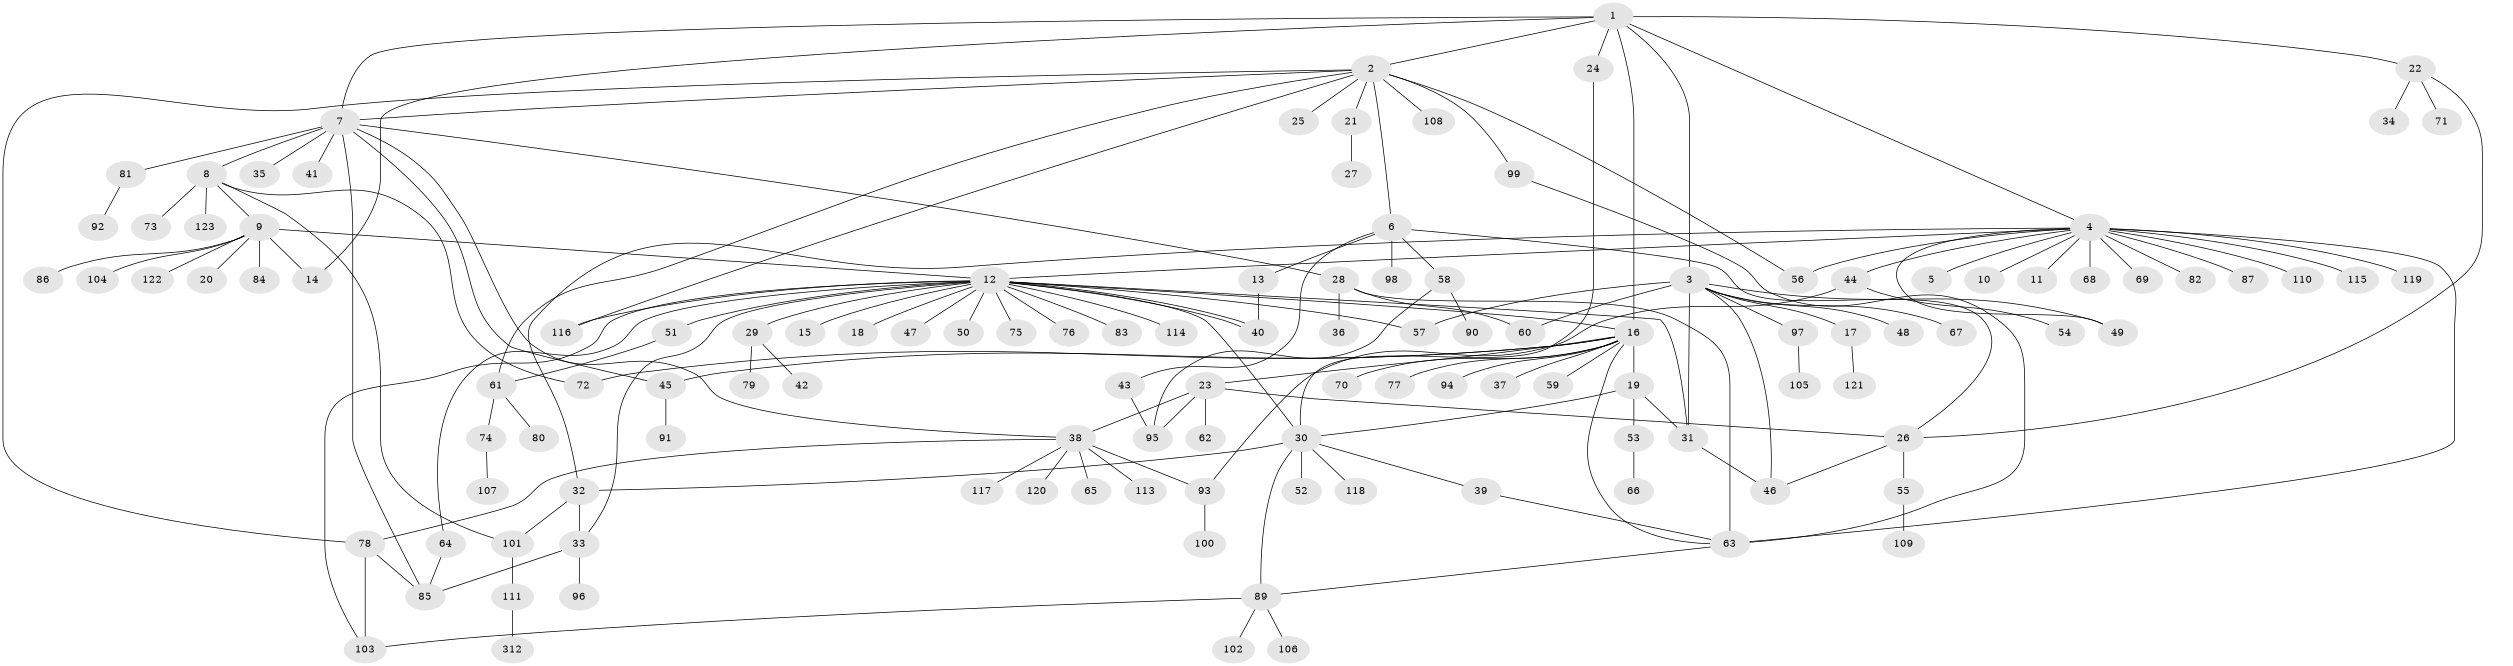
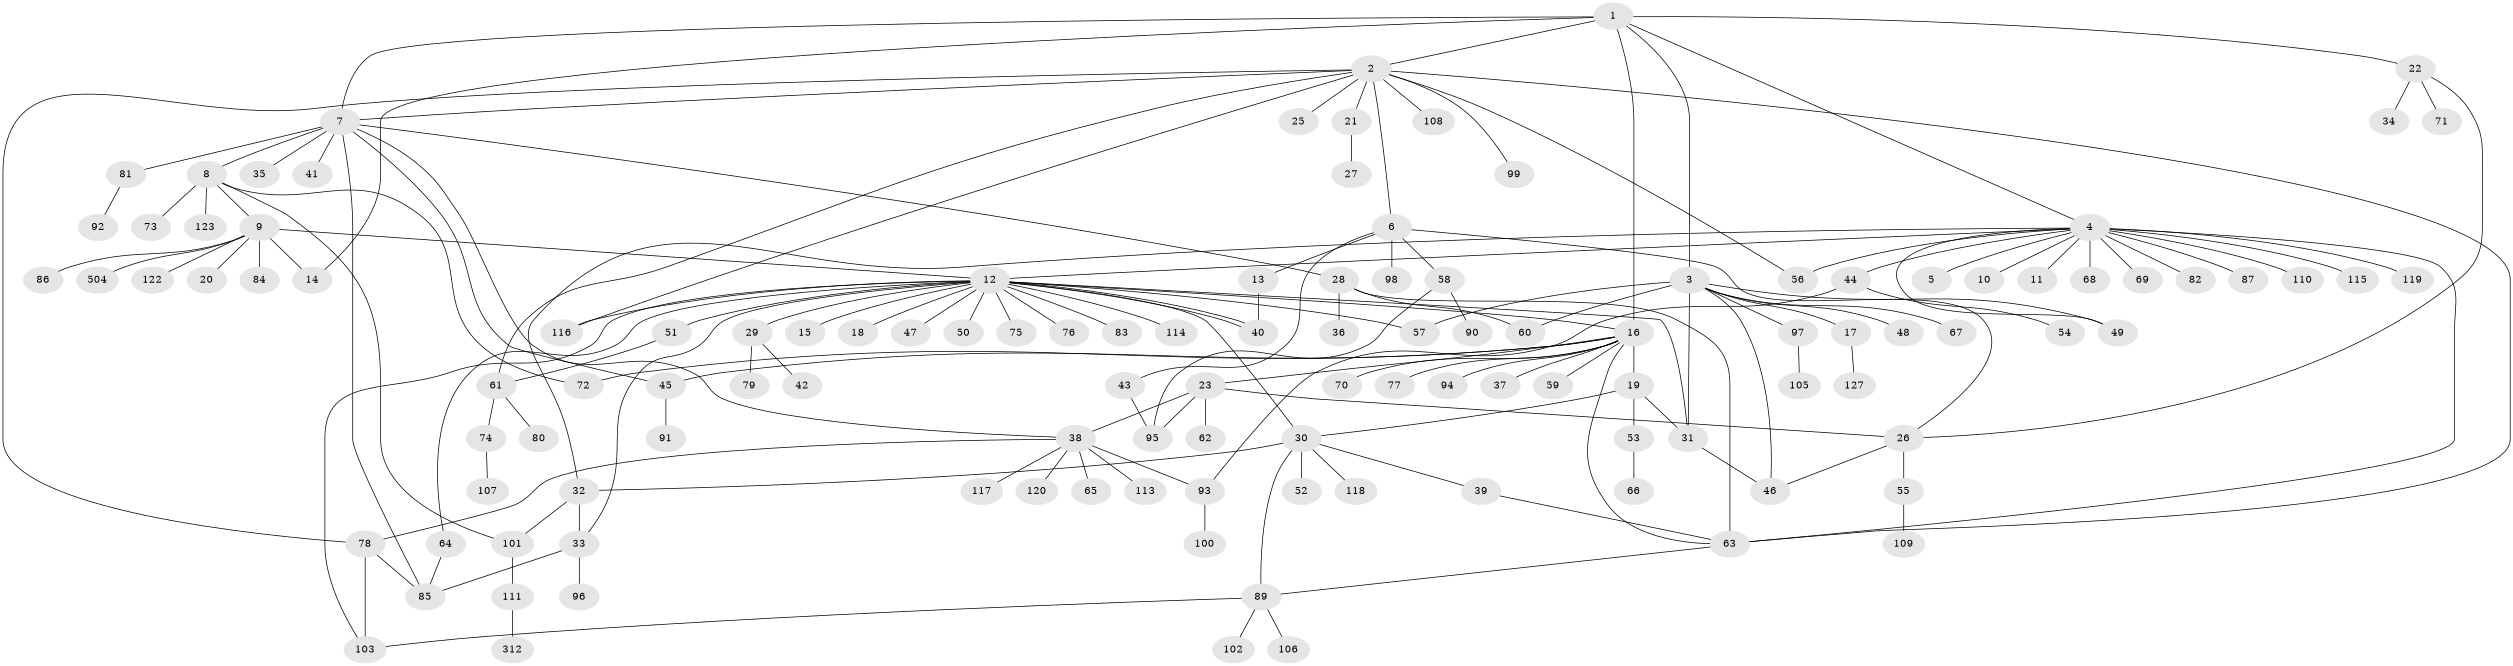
node "24": removed
node "104": label "104" -> "504"
edge "99" -- "63": now "2" -- "63"
node "121": label "121" -> "127"
